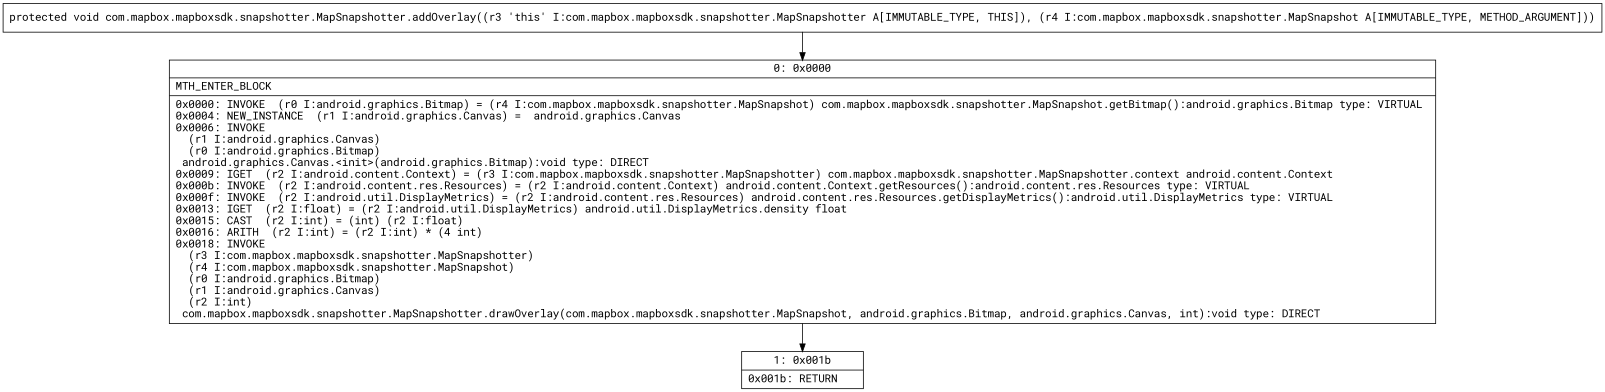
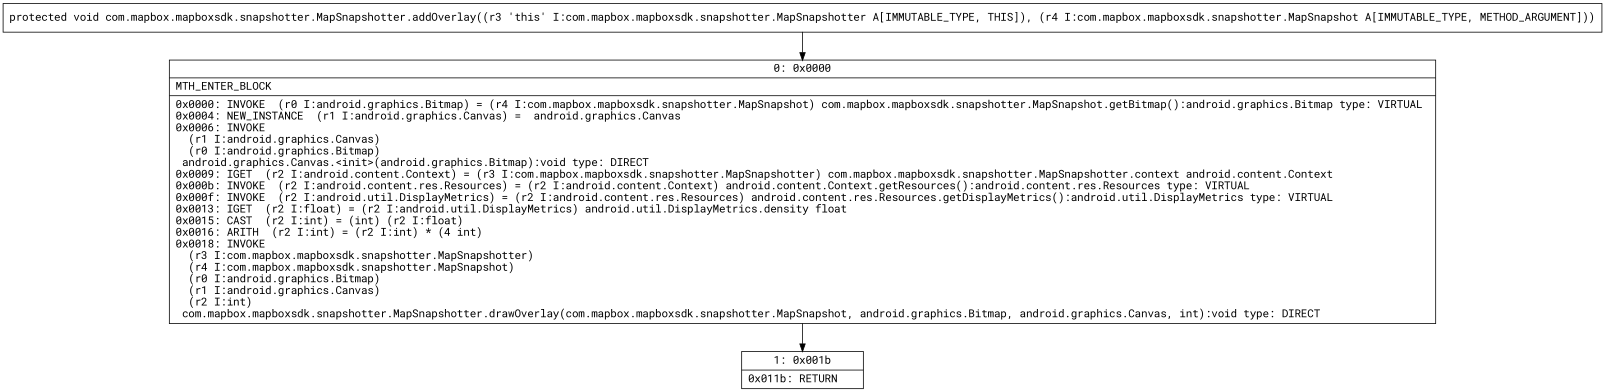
node "1: 0x001b": text "0x001b: RETURN" -> "0x011b: RETURN"
